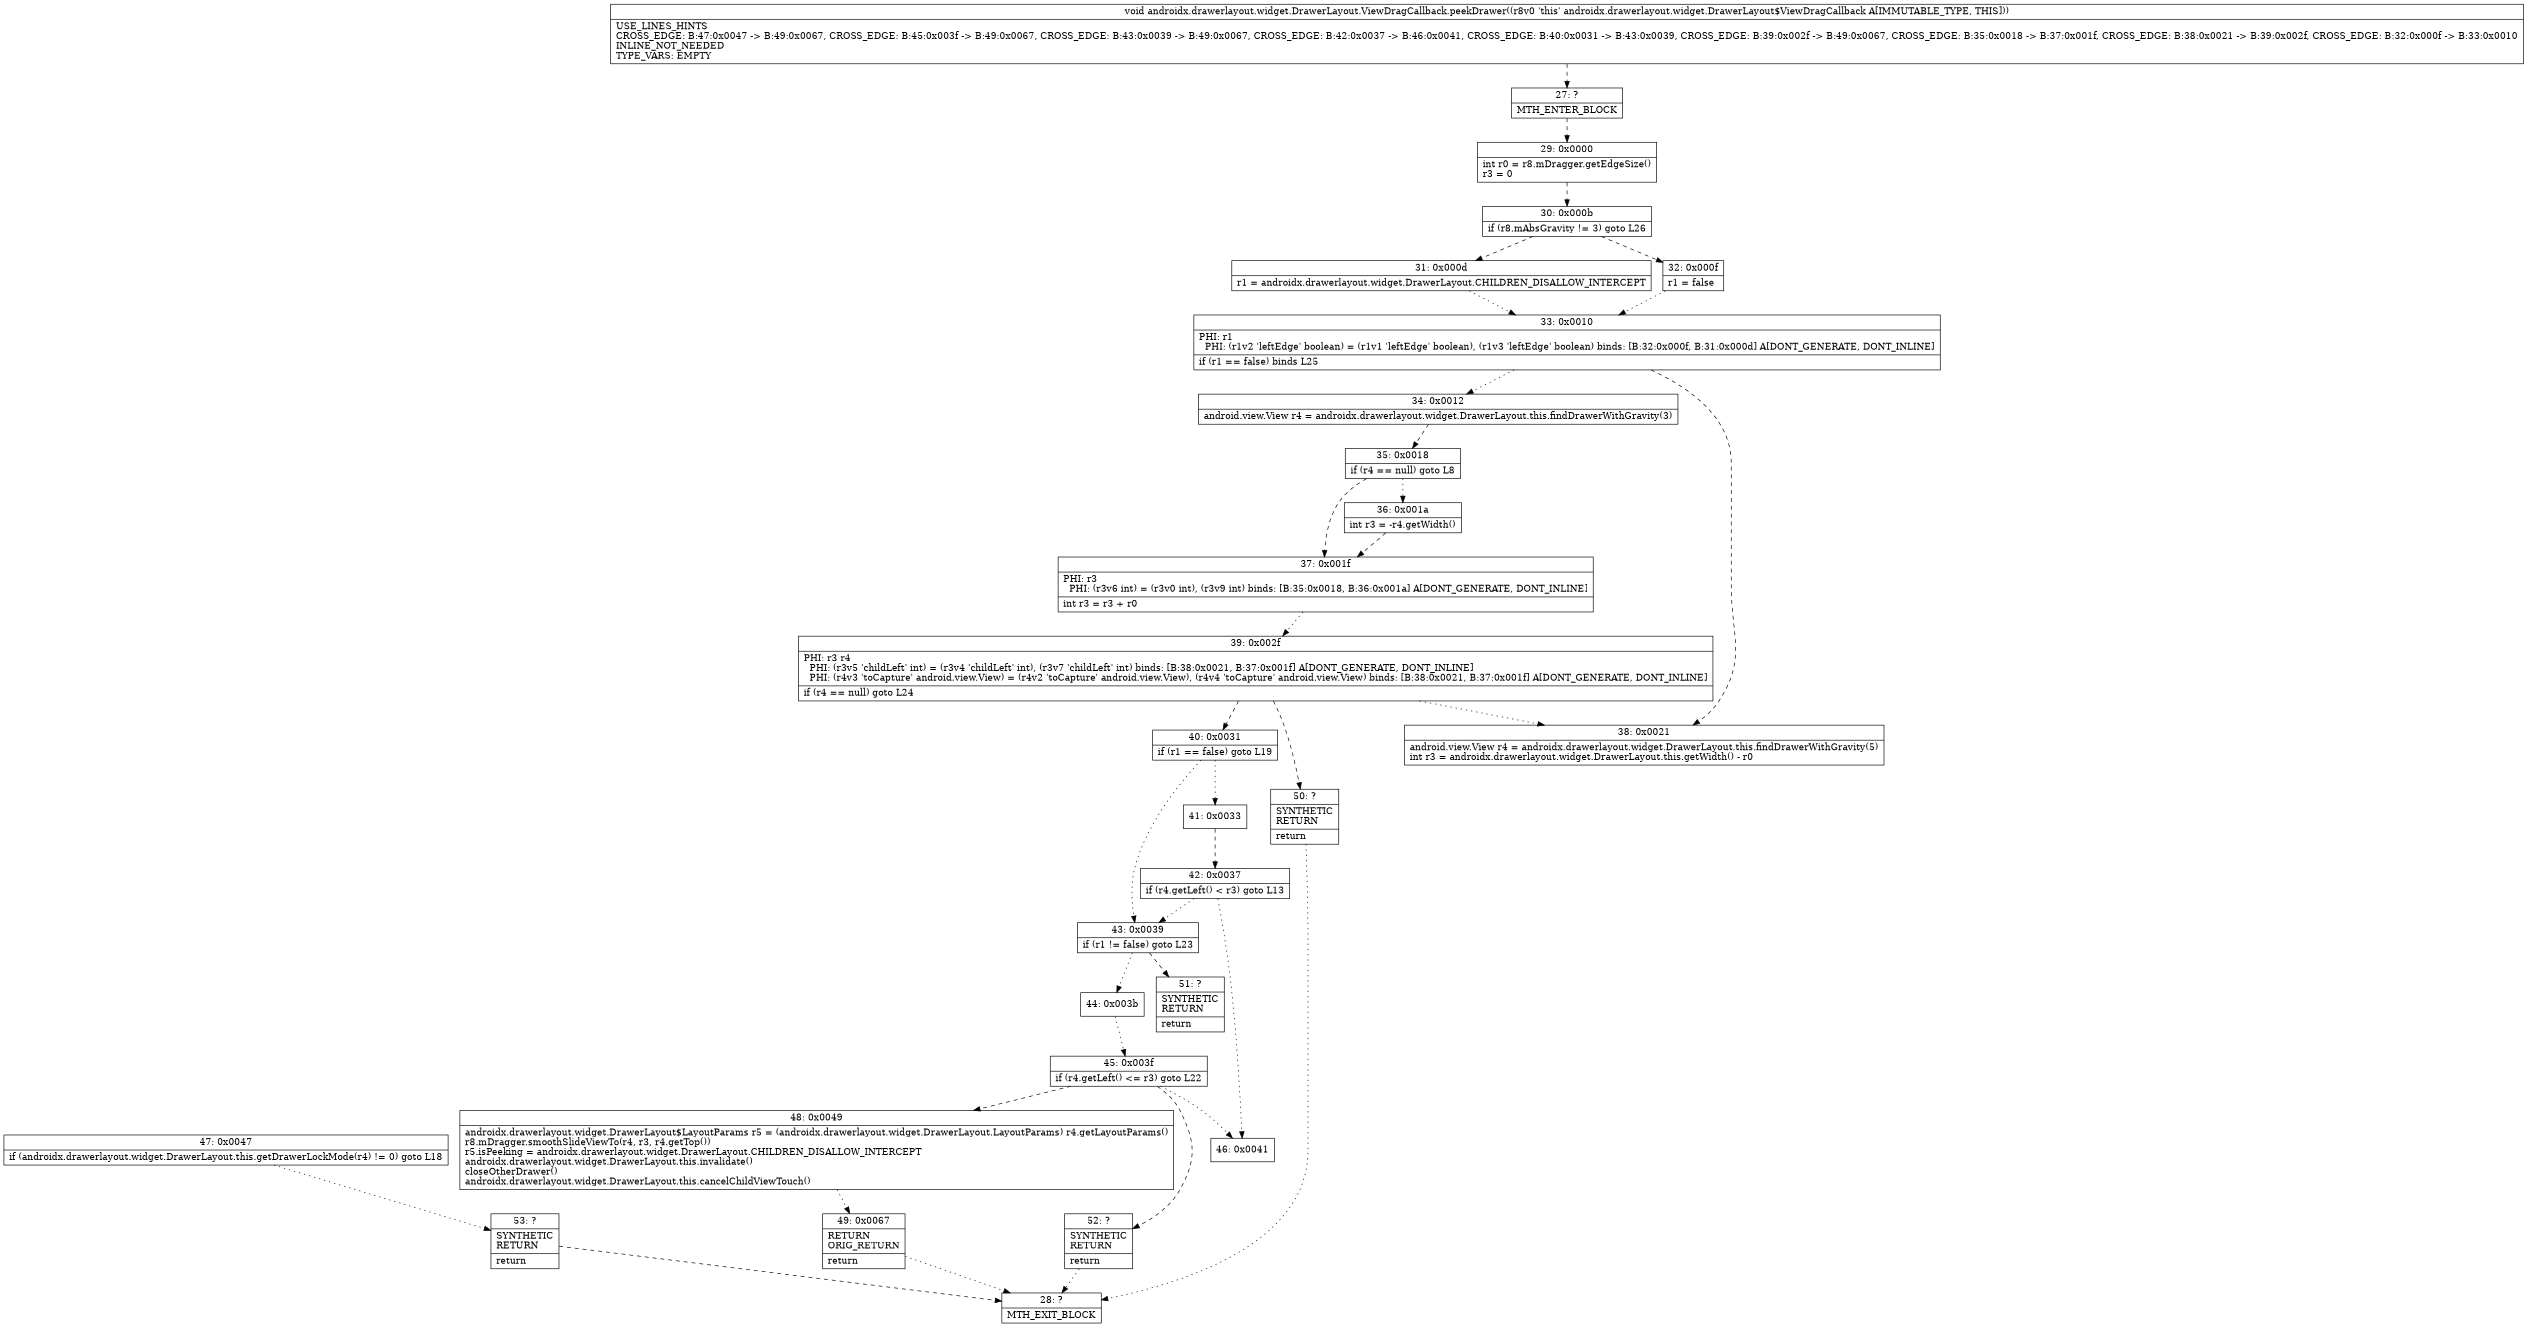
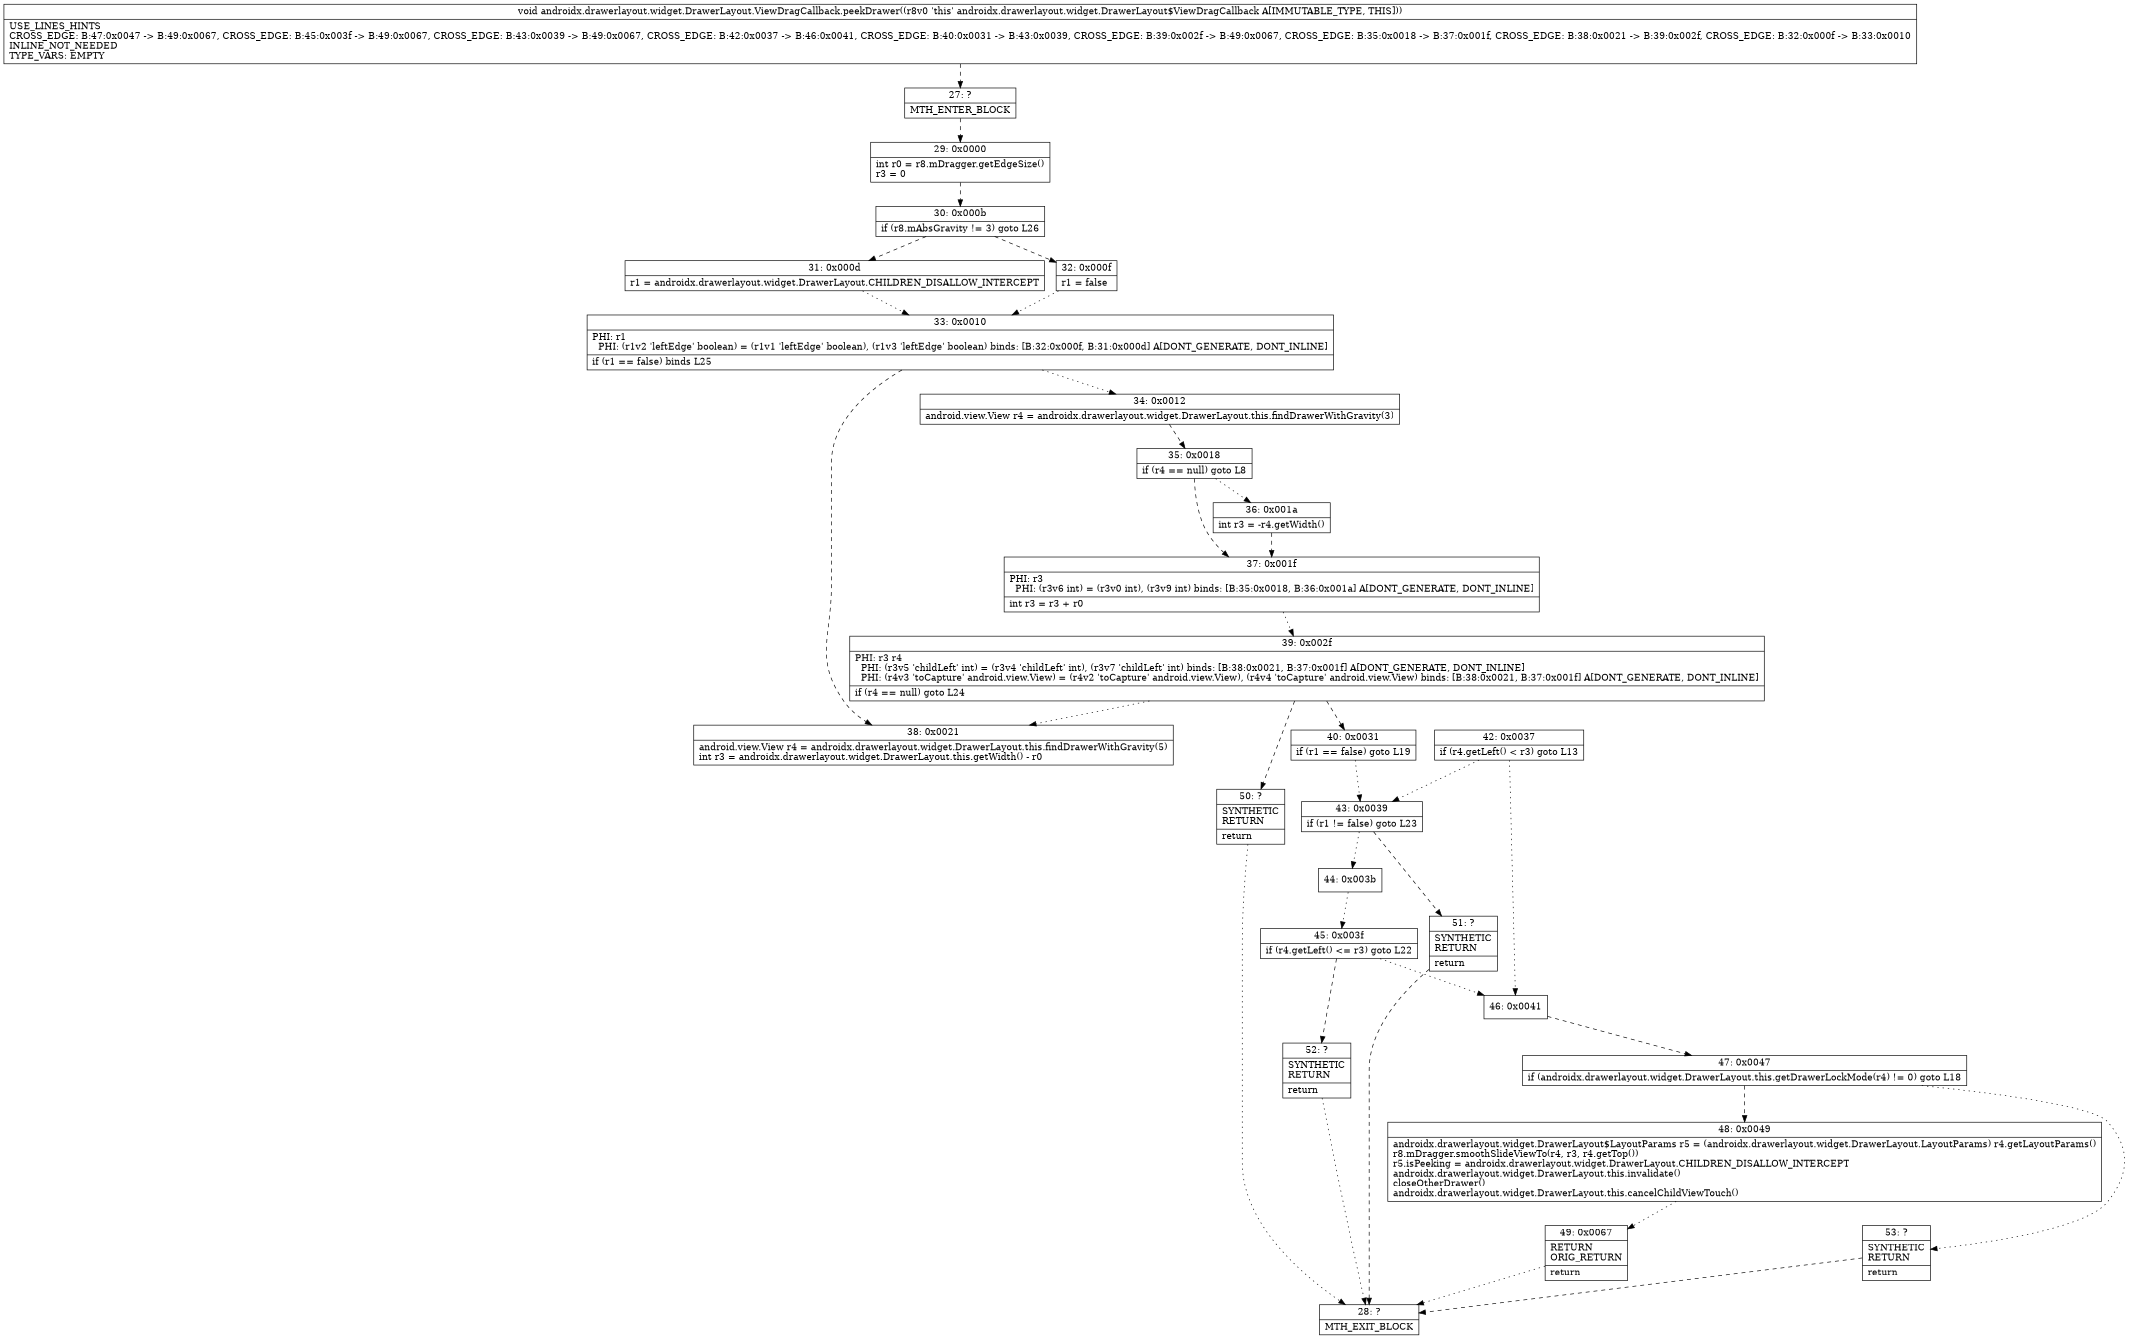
node "41: 0x0033": removed
edge "46: 0x0041" -> "47: 0x0047": added
edge "45: 0x003f" -> "48: 0x0049": now "47: 0x0047" -> "48: 0x0049"
edge "51: ?" -> "28: ?": added
